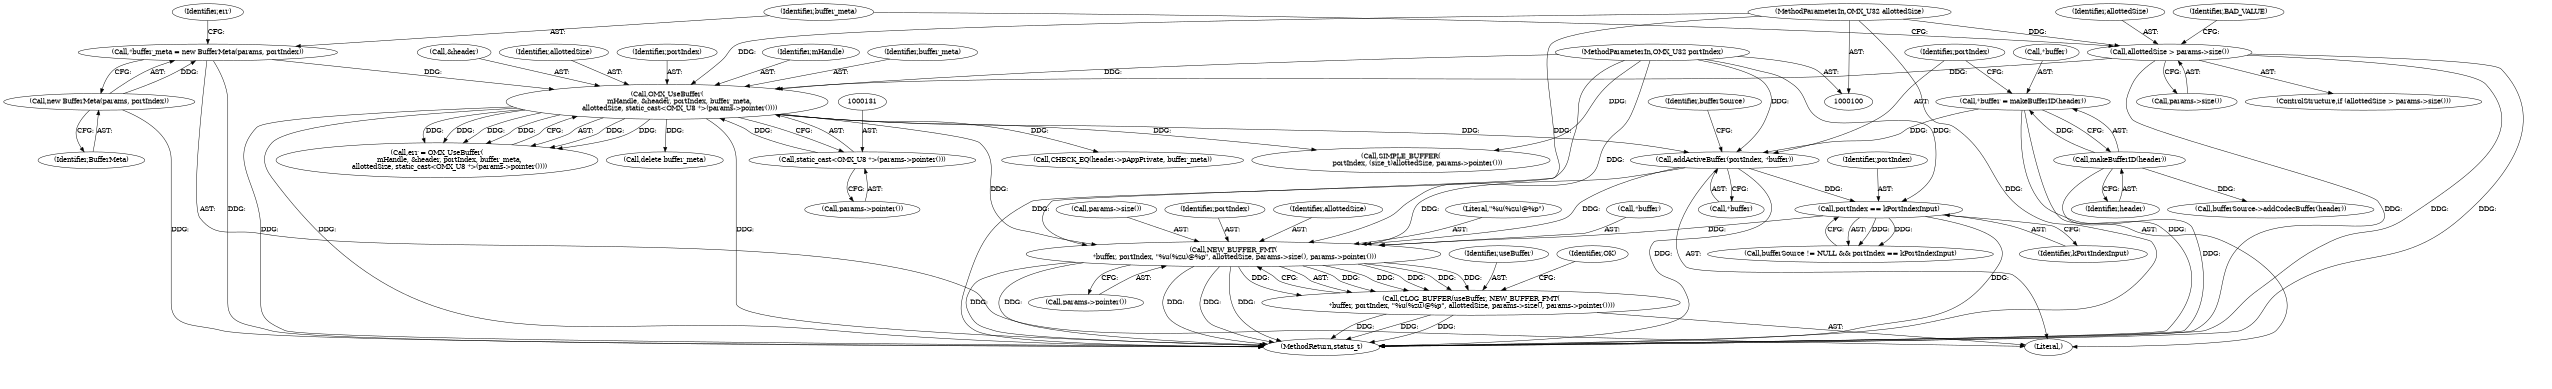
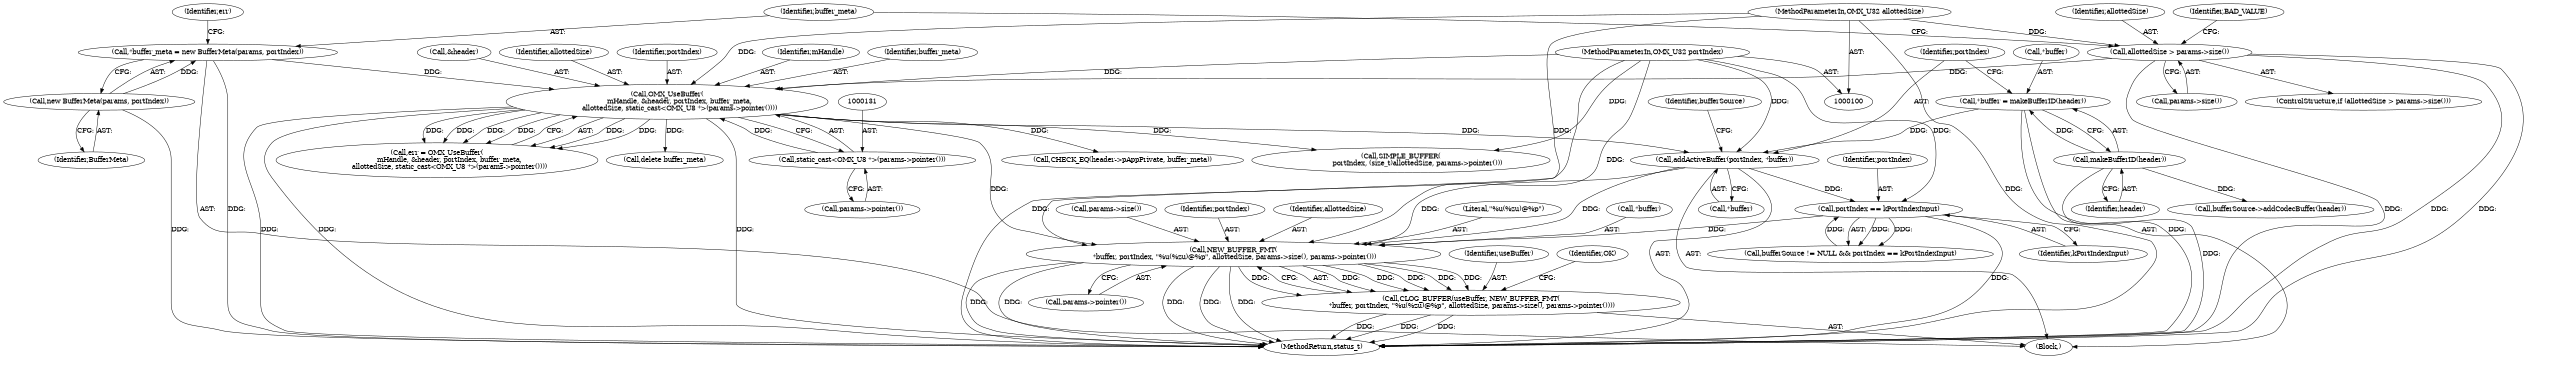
edge "(Call,bufferSource != NULL && portIndex == kPortIndexInput)" -> "(Call,portIndex == kPortIndexInput)": label "CFG: " -> "DDG: "
edge "(Call,addActiveBuffer(portIndex, *buffer))" -> "(MethodReturn,status_t)": label "DDG: " -> "AST: "
node "(Literal,)": label "(Literal,)" -> "(Block,)"
